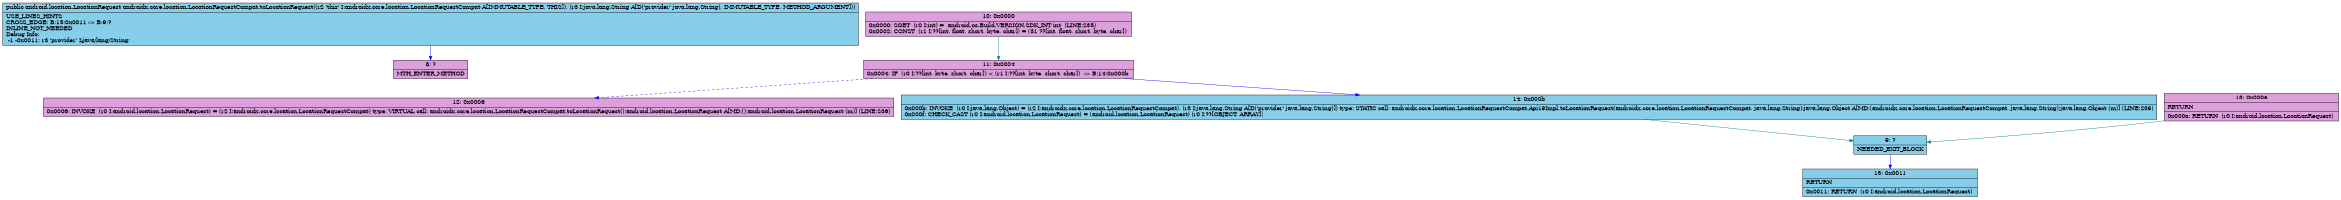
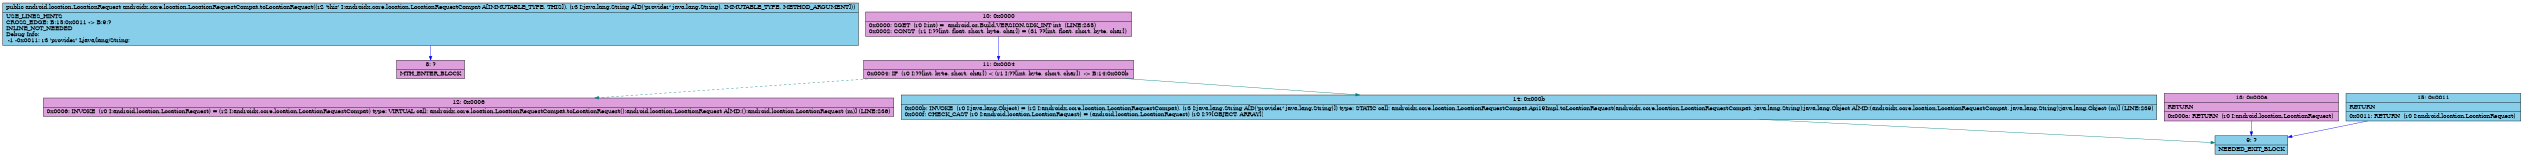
edge "10: 0x0000" -> "11: 0x0004": color teal -> blue
node "8: ?": text "MTH_ENTER_METHOD" -> "MTH_ENTER_BLOCK"
edge "11: 0x0004" -> "14: 0x000b": color blue -> teal
edge "11: 0x0004" -> "12: 0x0006": color blue -> teal
edge "13: 0x000a" -> "9: ?": color teal -> blue
edge "9: ?" -> "15: 0x0011": reversed
